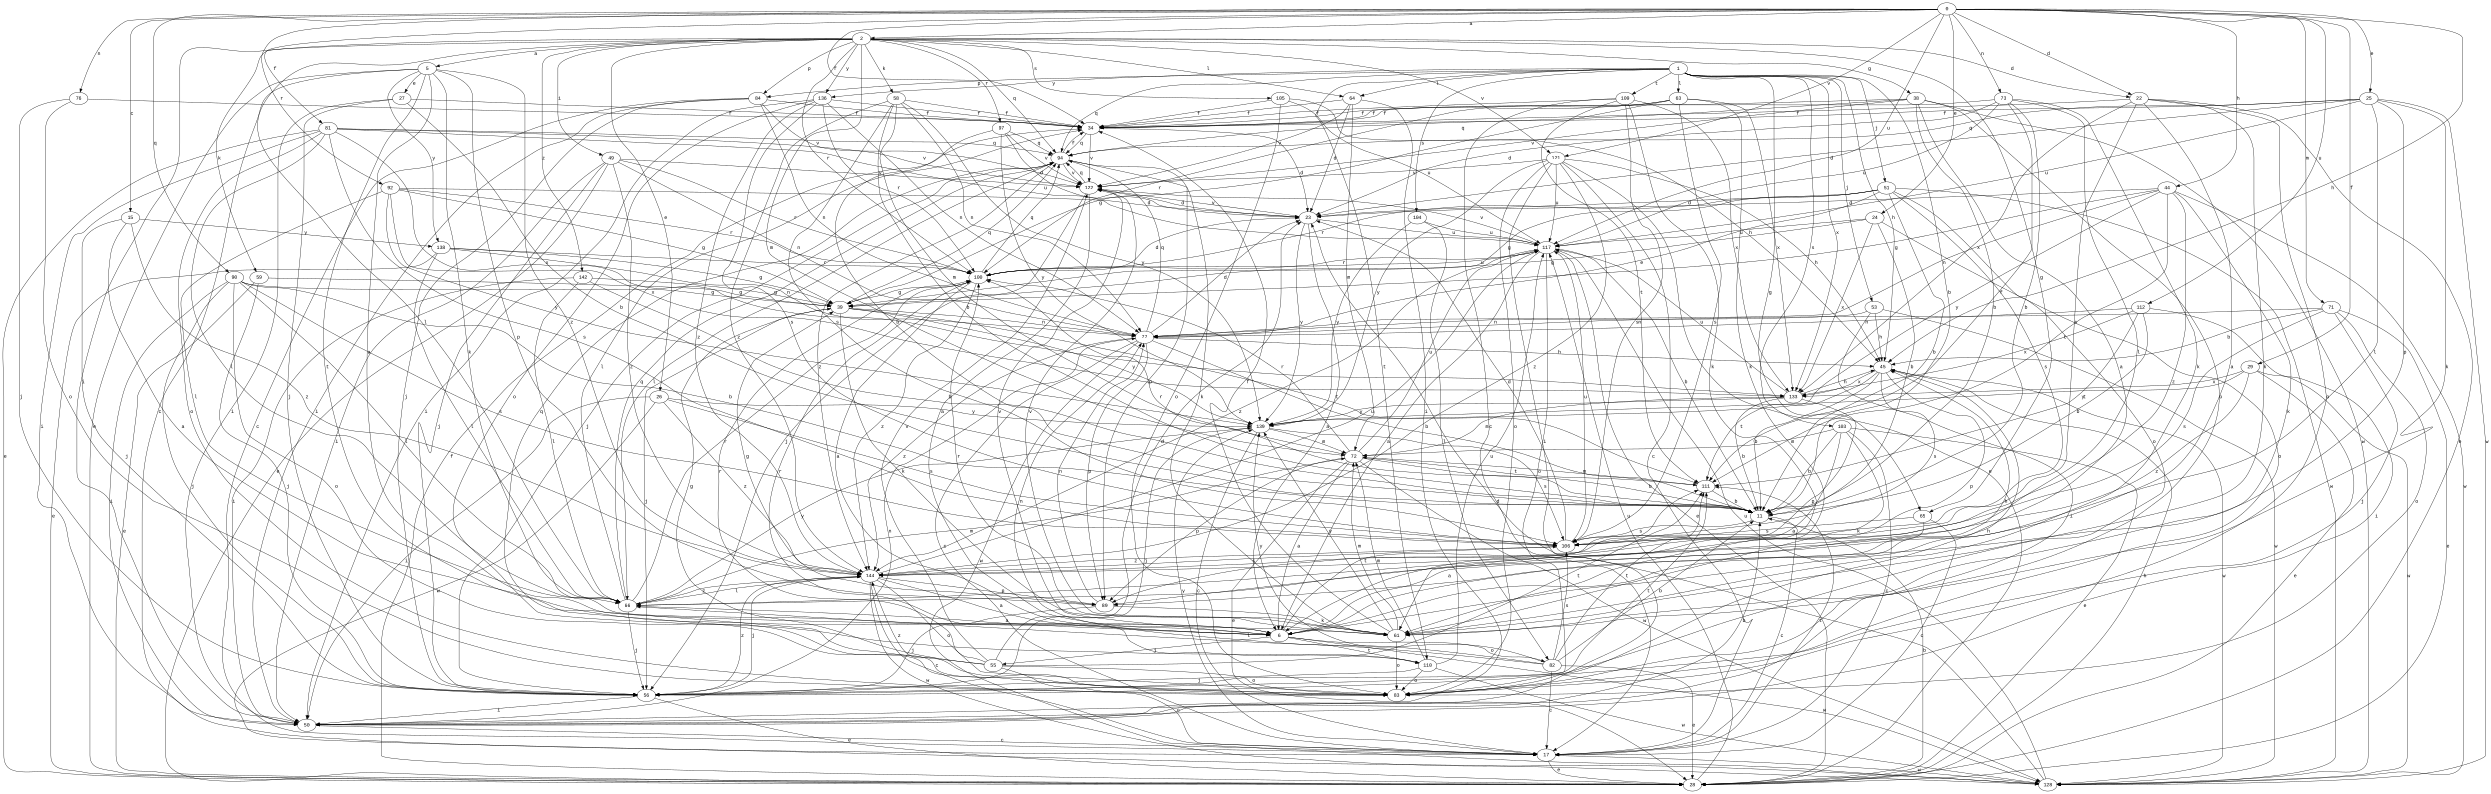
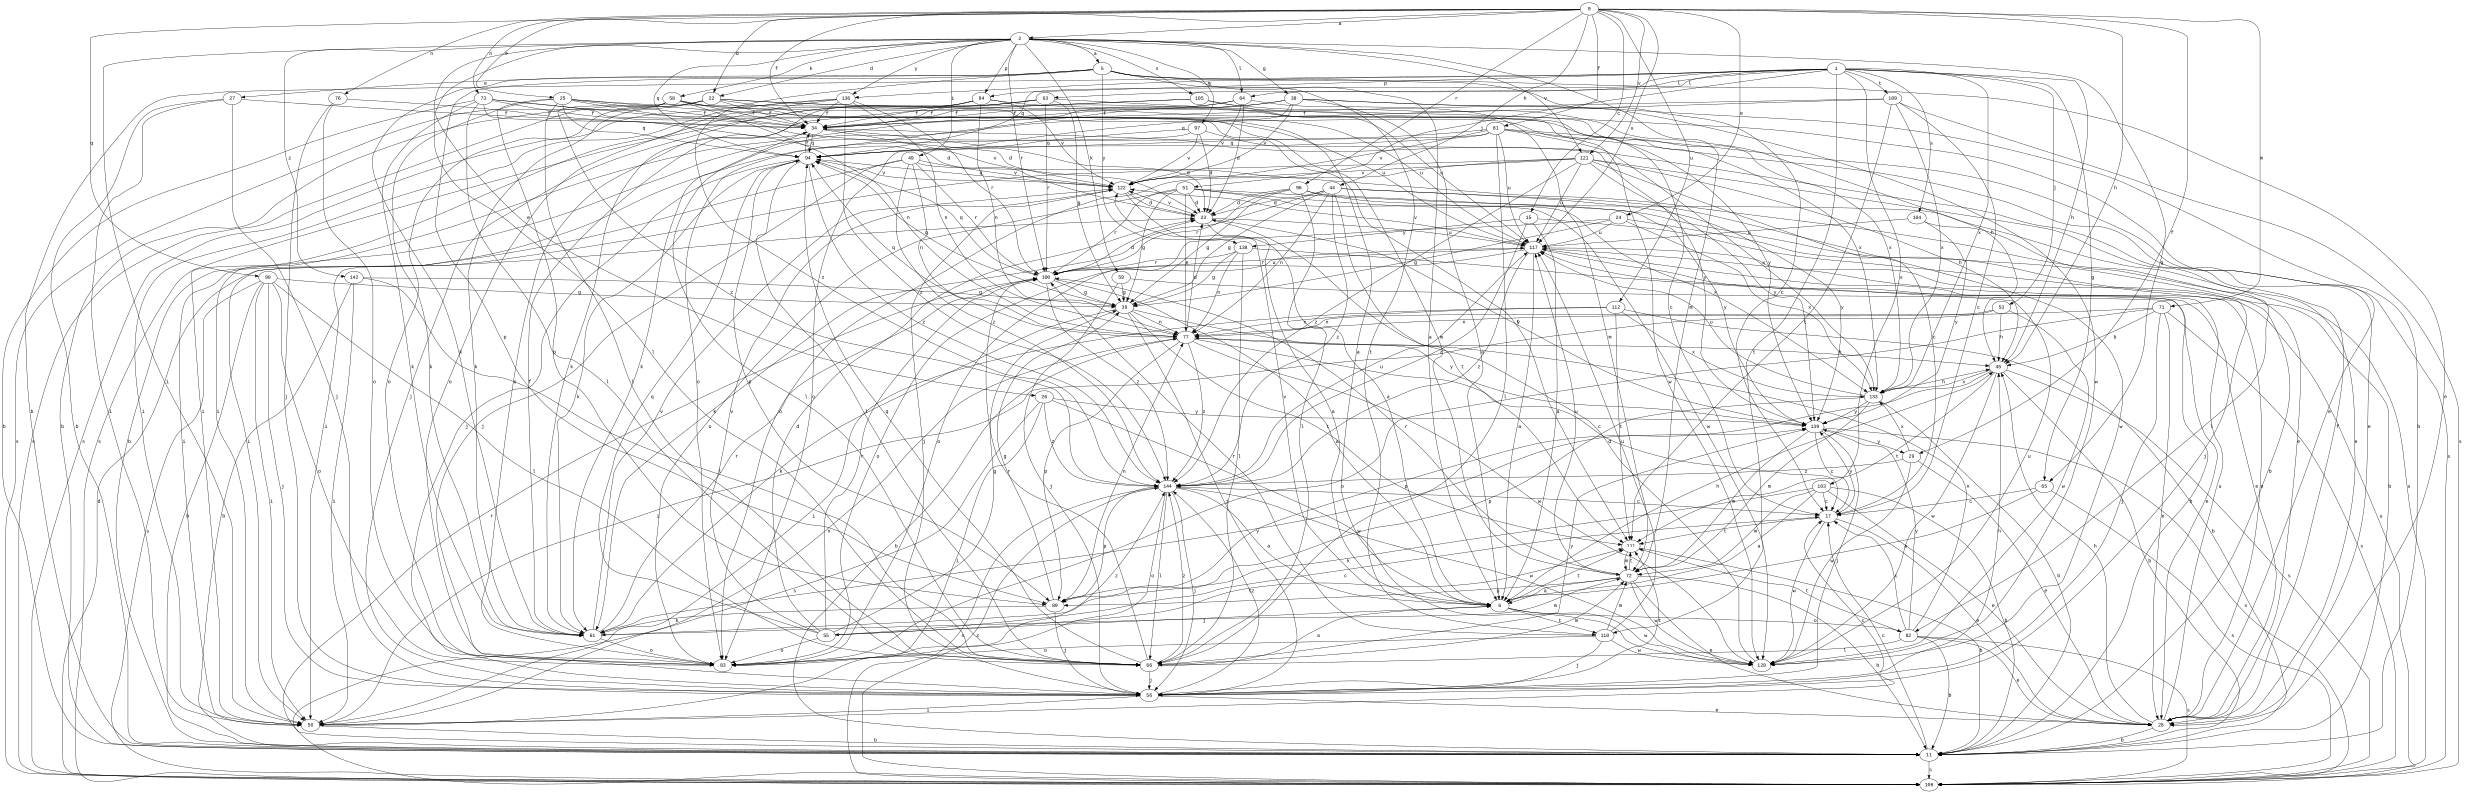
node "92": label "92" -> "96"
edge "66" -> "34": reversed
edge "29" -> "139": reversed
